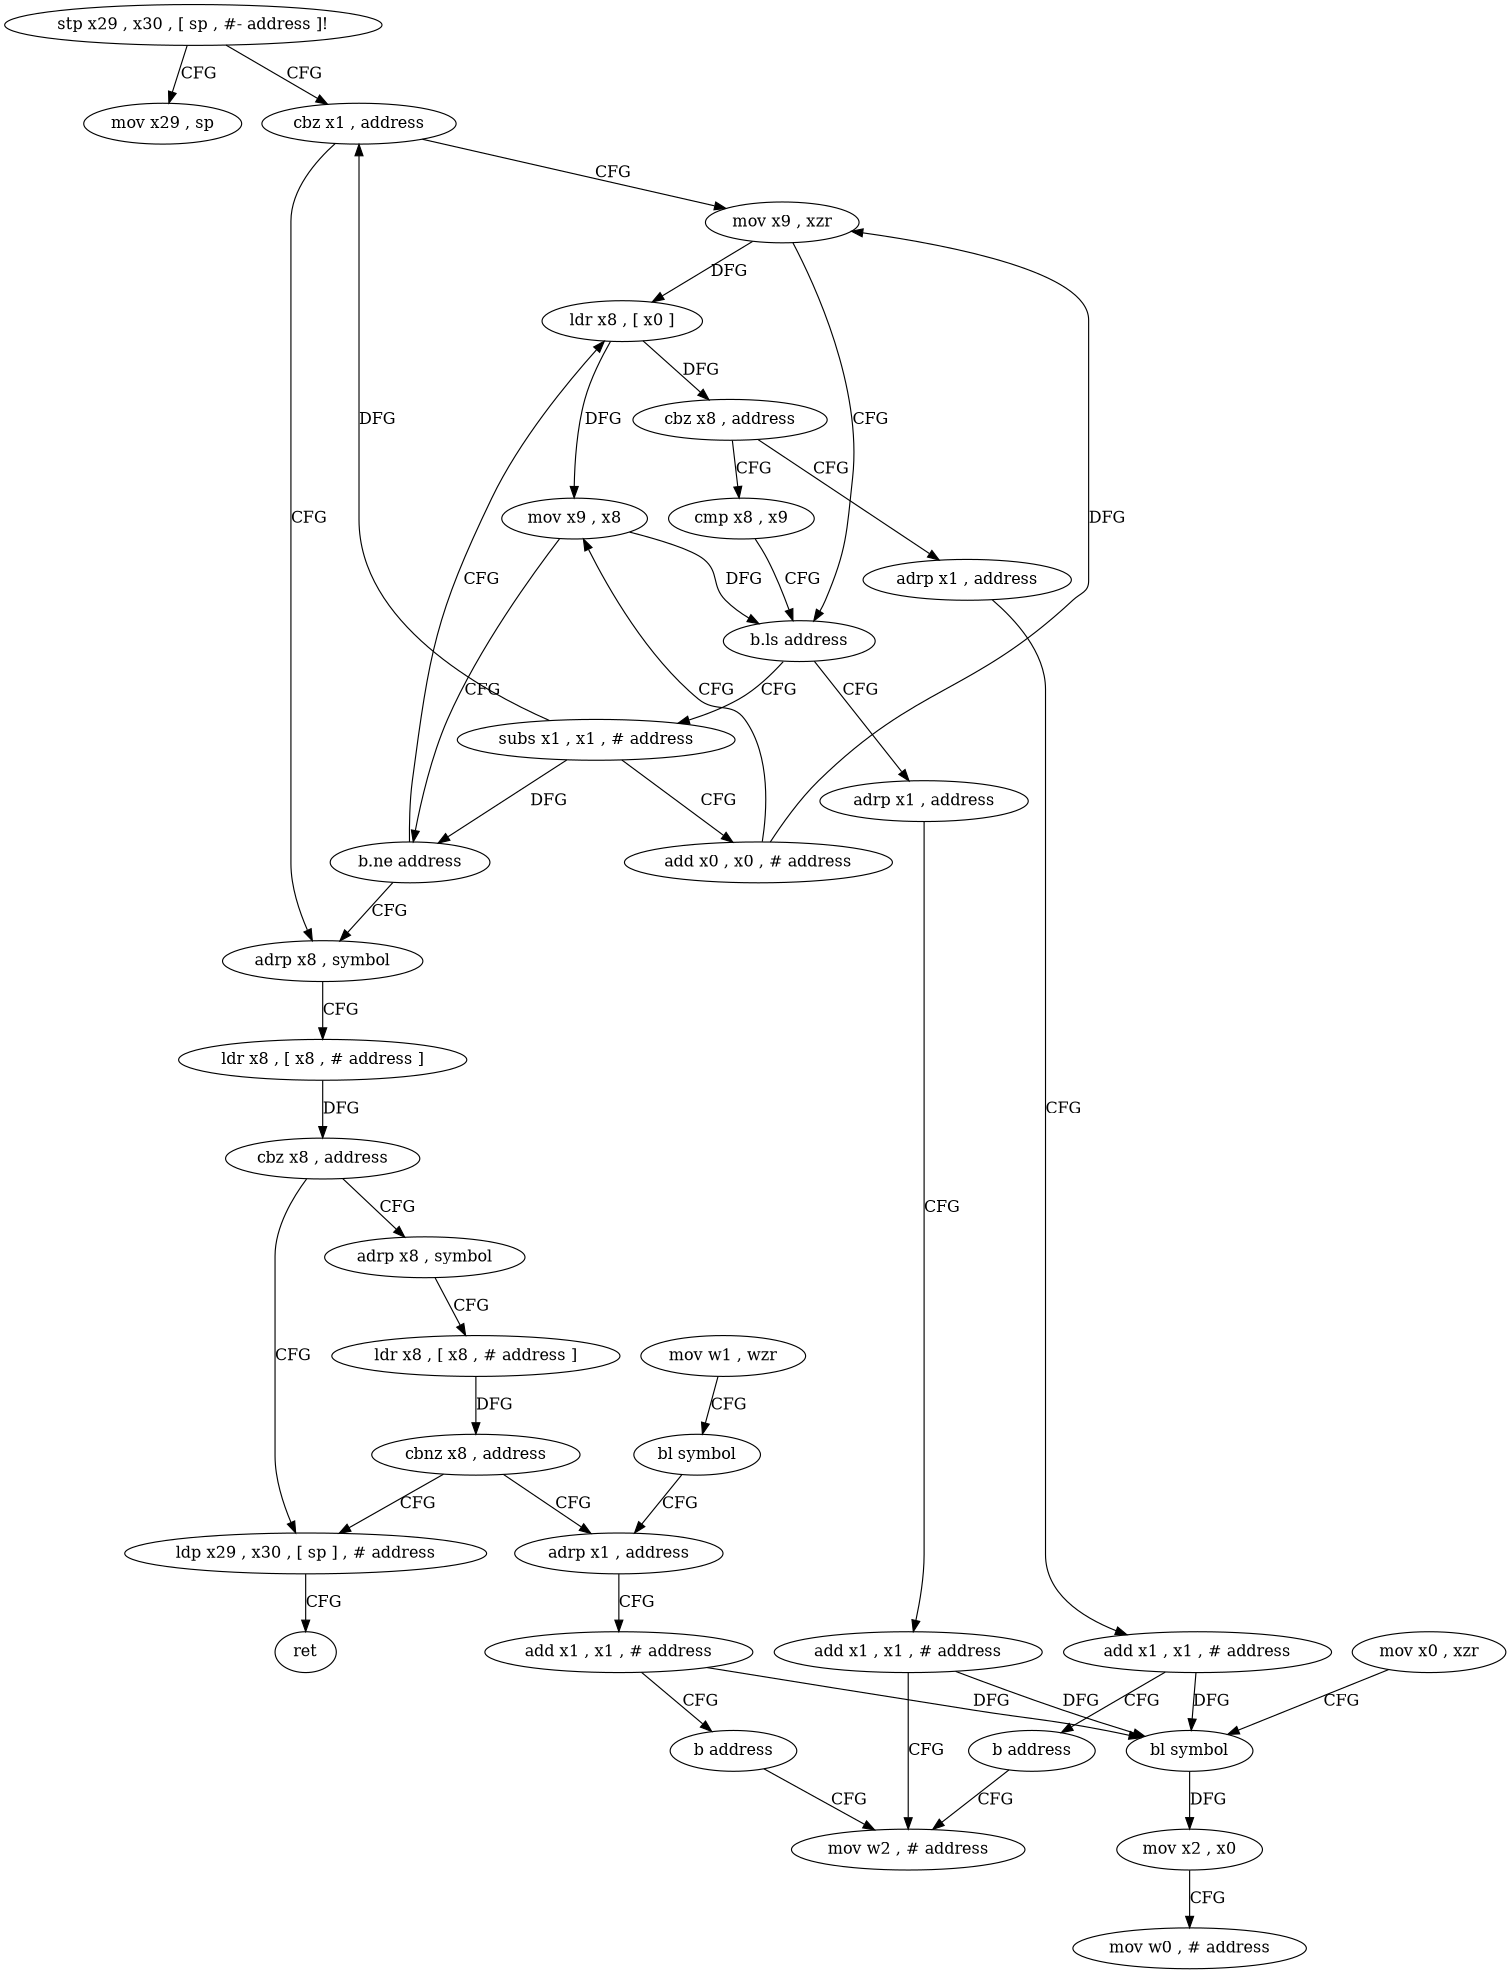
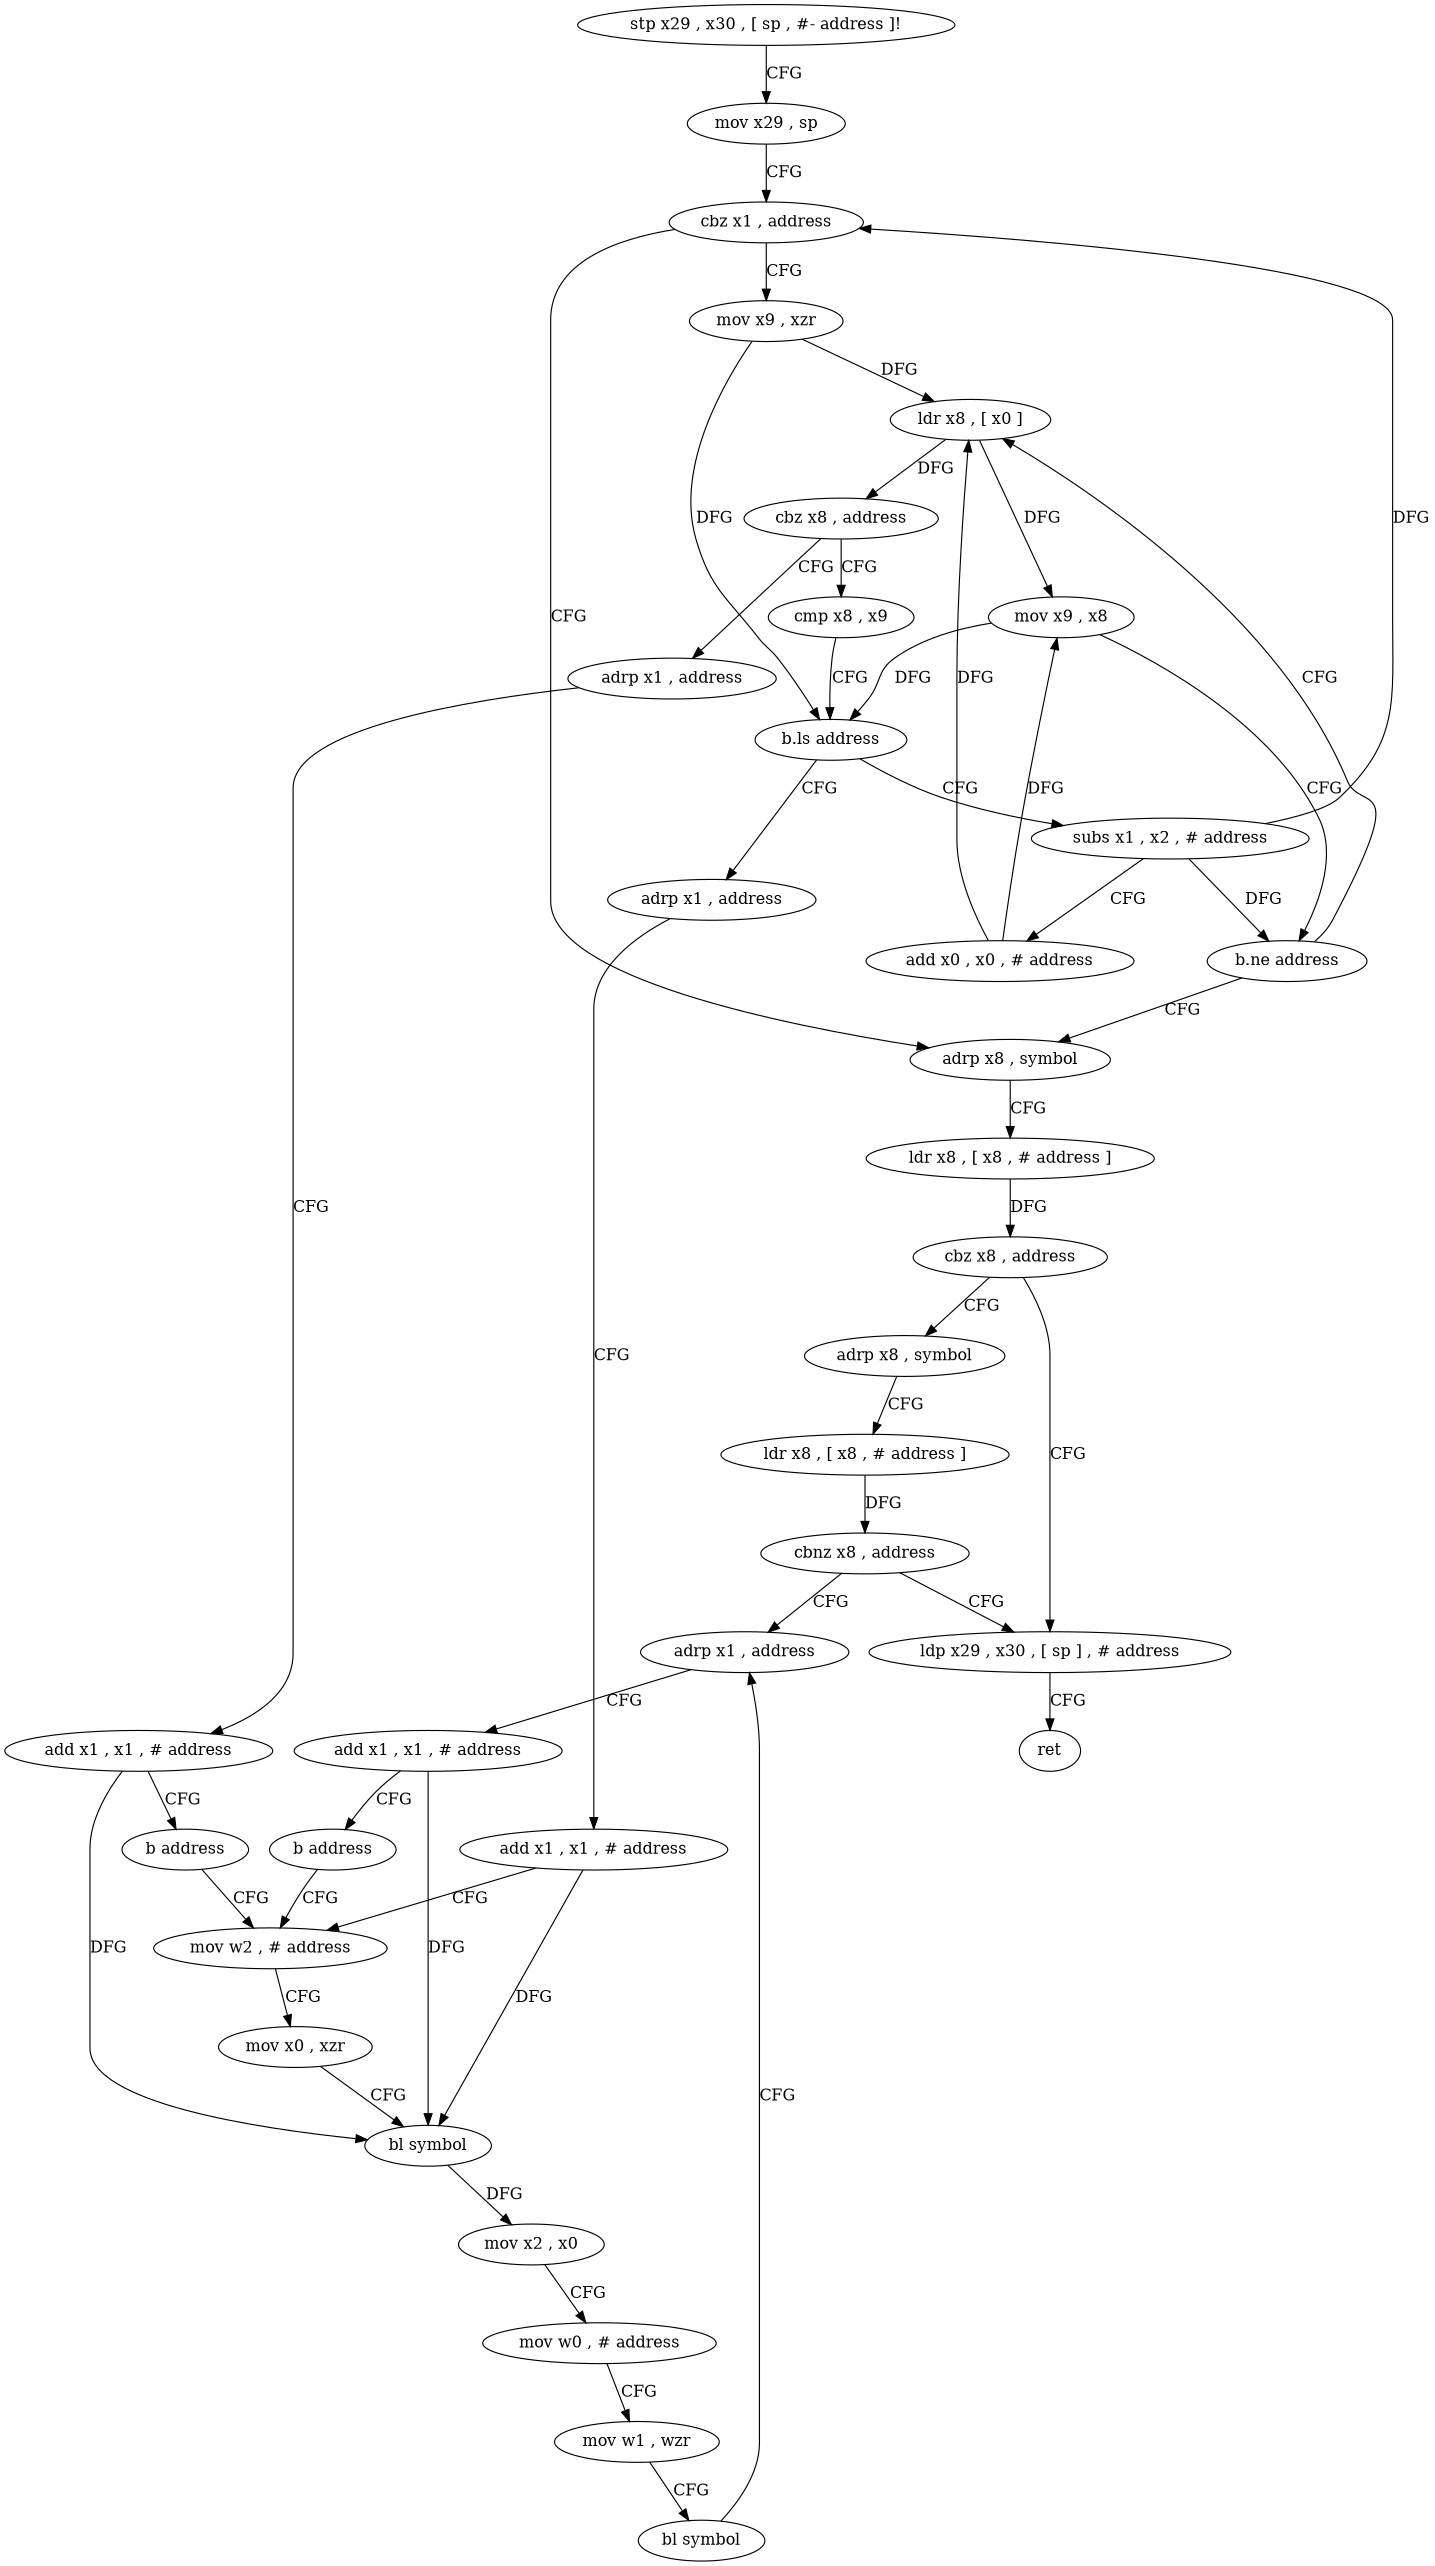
edge "stp x29 , x30 , [ sp , #- address ]!" -> "cbz x1 , address": now "mov x29 , sp" -> "cbz x1 , address"
edge "mov x9 , xzr" -> "b.ls address": label "CFG" -> "DFG"
edge "add x0 , x0 , # address" -> "mov x9 , xzr": now "add x0 , x0 , # address" -> "ldr x8 , [ x0 ]"
edge "add x0 , x0 , # address" -> "mov x9 , x8": label "CFG" -> "DFG"
node "subs x1 , x1 , # address": label "subs x1 , x1 , # address" -> "subs x1 , x2 , # address"
edge "mov w2 , # address" -> "mov x0 , xzr": added, label "CFG"
edge "mov w0 , # address" -> "mov w1 , wzr": added, label "CFG"
